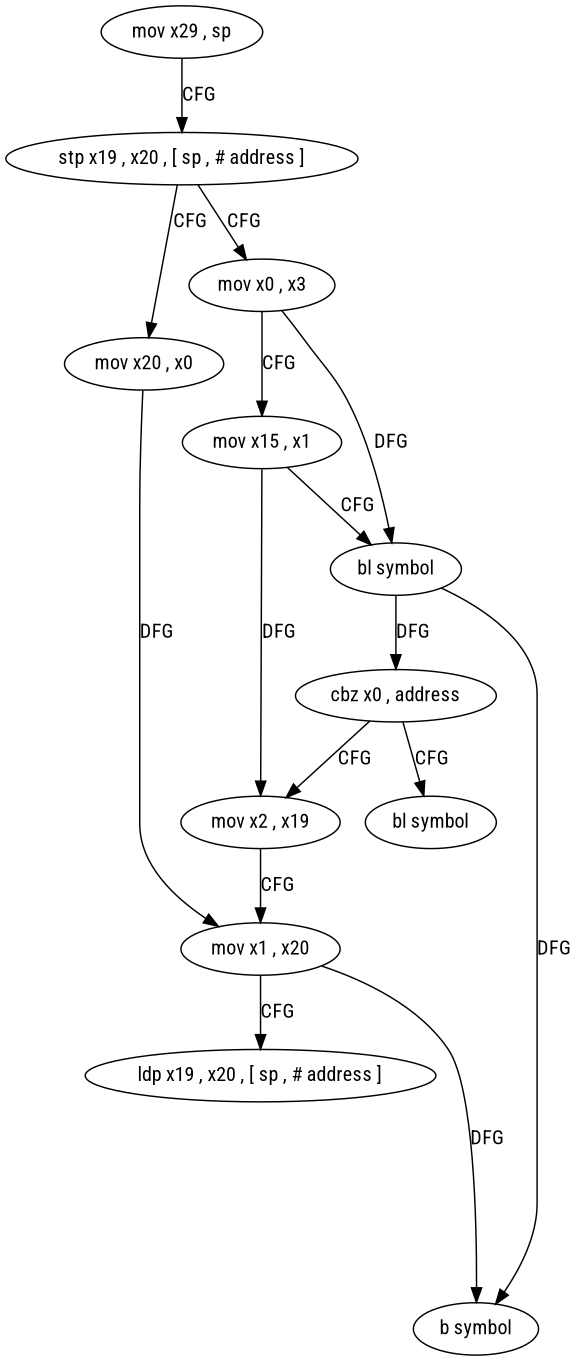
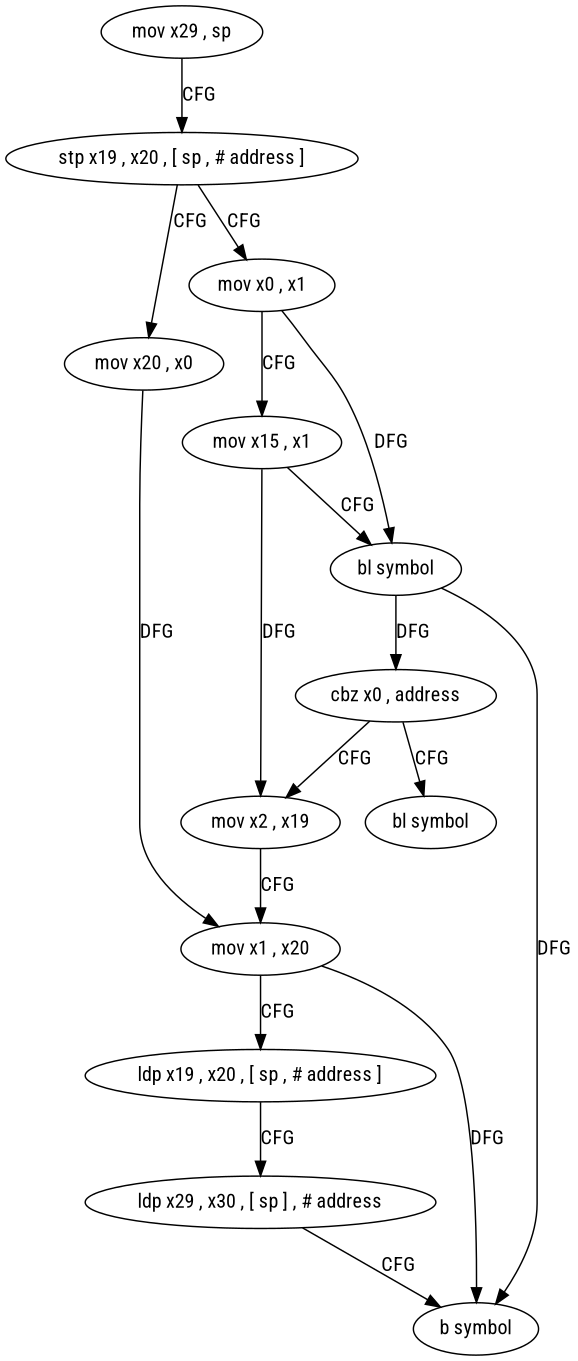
node "mov x0 , x3": label "mov x0 , x3" -> "mov x0 , x1"
node "ldp x29 , x30 , [ sp ] , # address": added
